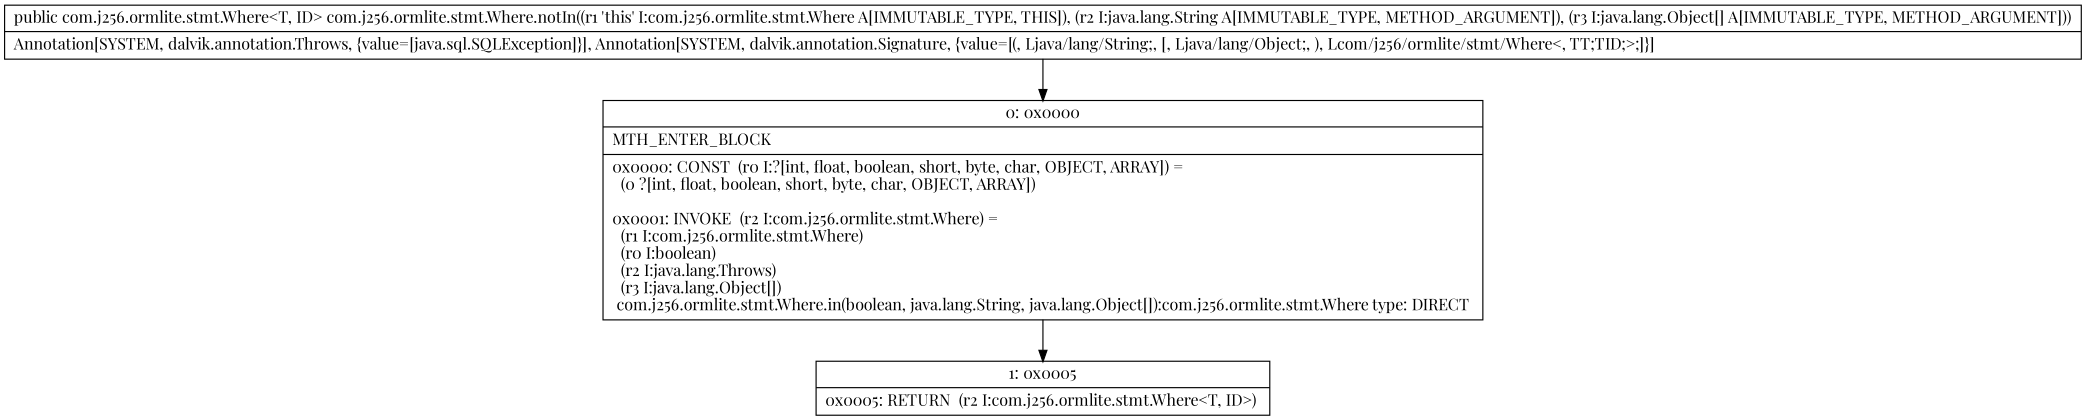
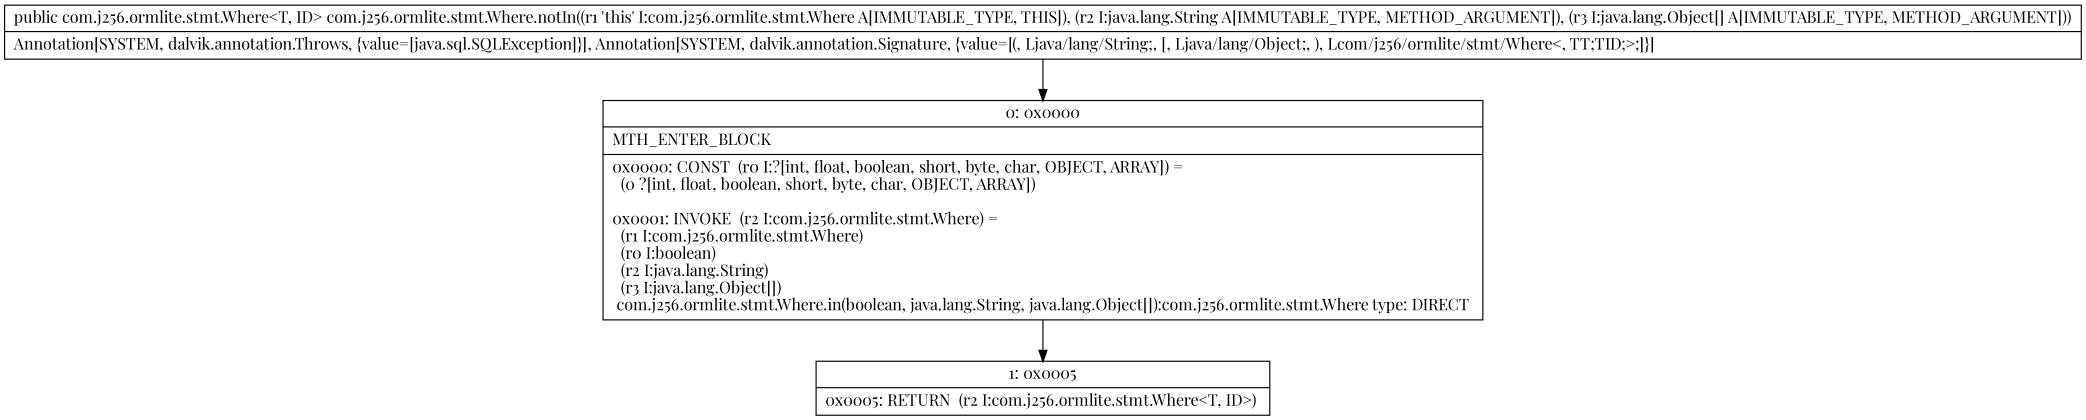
node "0: 0x0000": text "(r2 I:java.lang.Throws)" -> "(r2 I:java.lang.String)"
